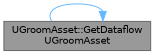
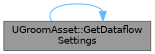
node "UGroomAsset::GetDataflow UGroomAsset": label "UGroomAsset::GetDataflow UGroomAsset" -> "UGroomAsset::GetDataflow Settings"
